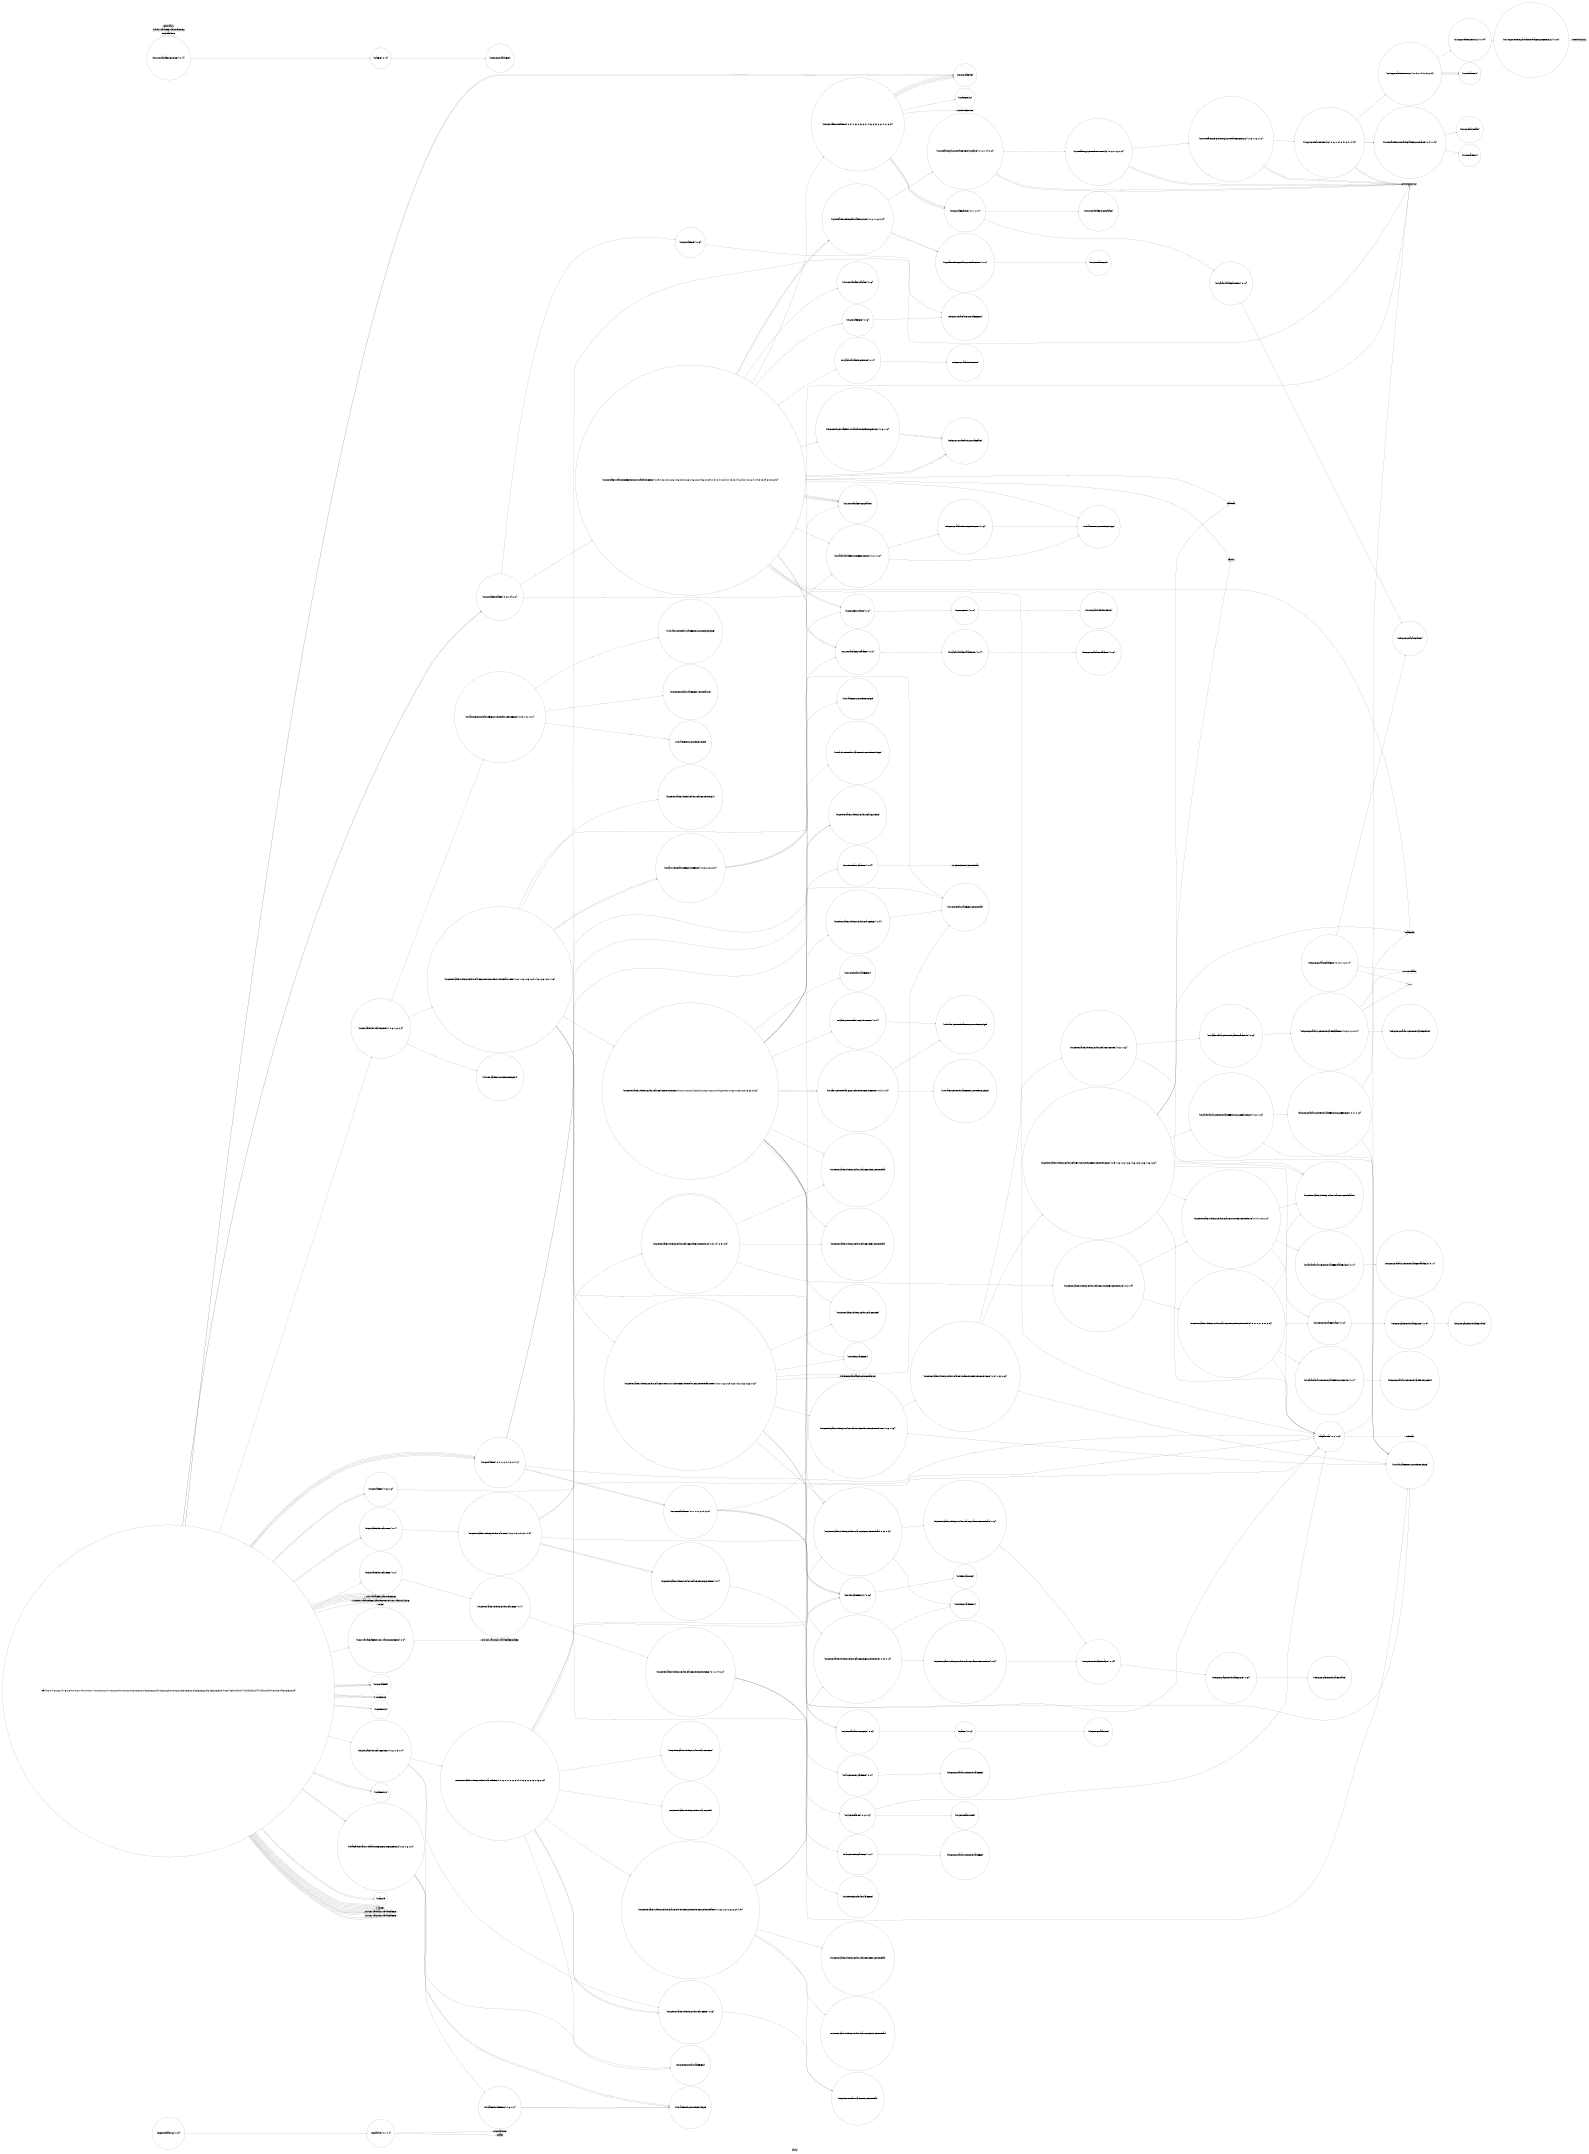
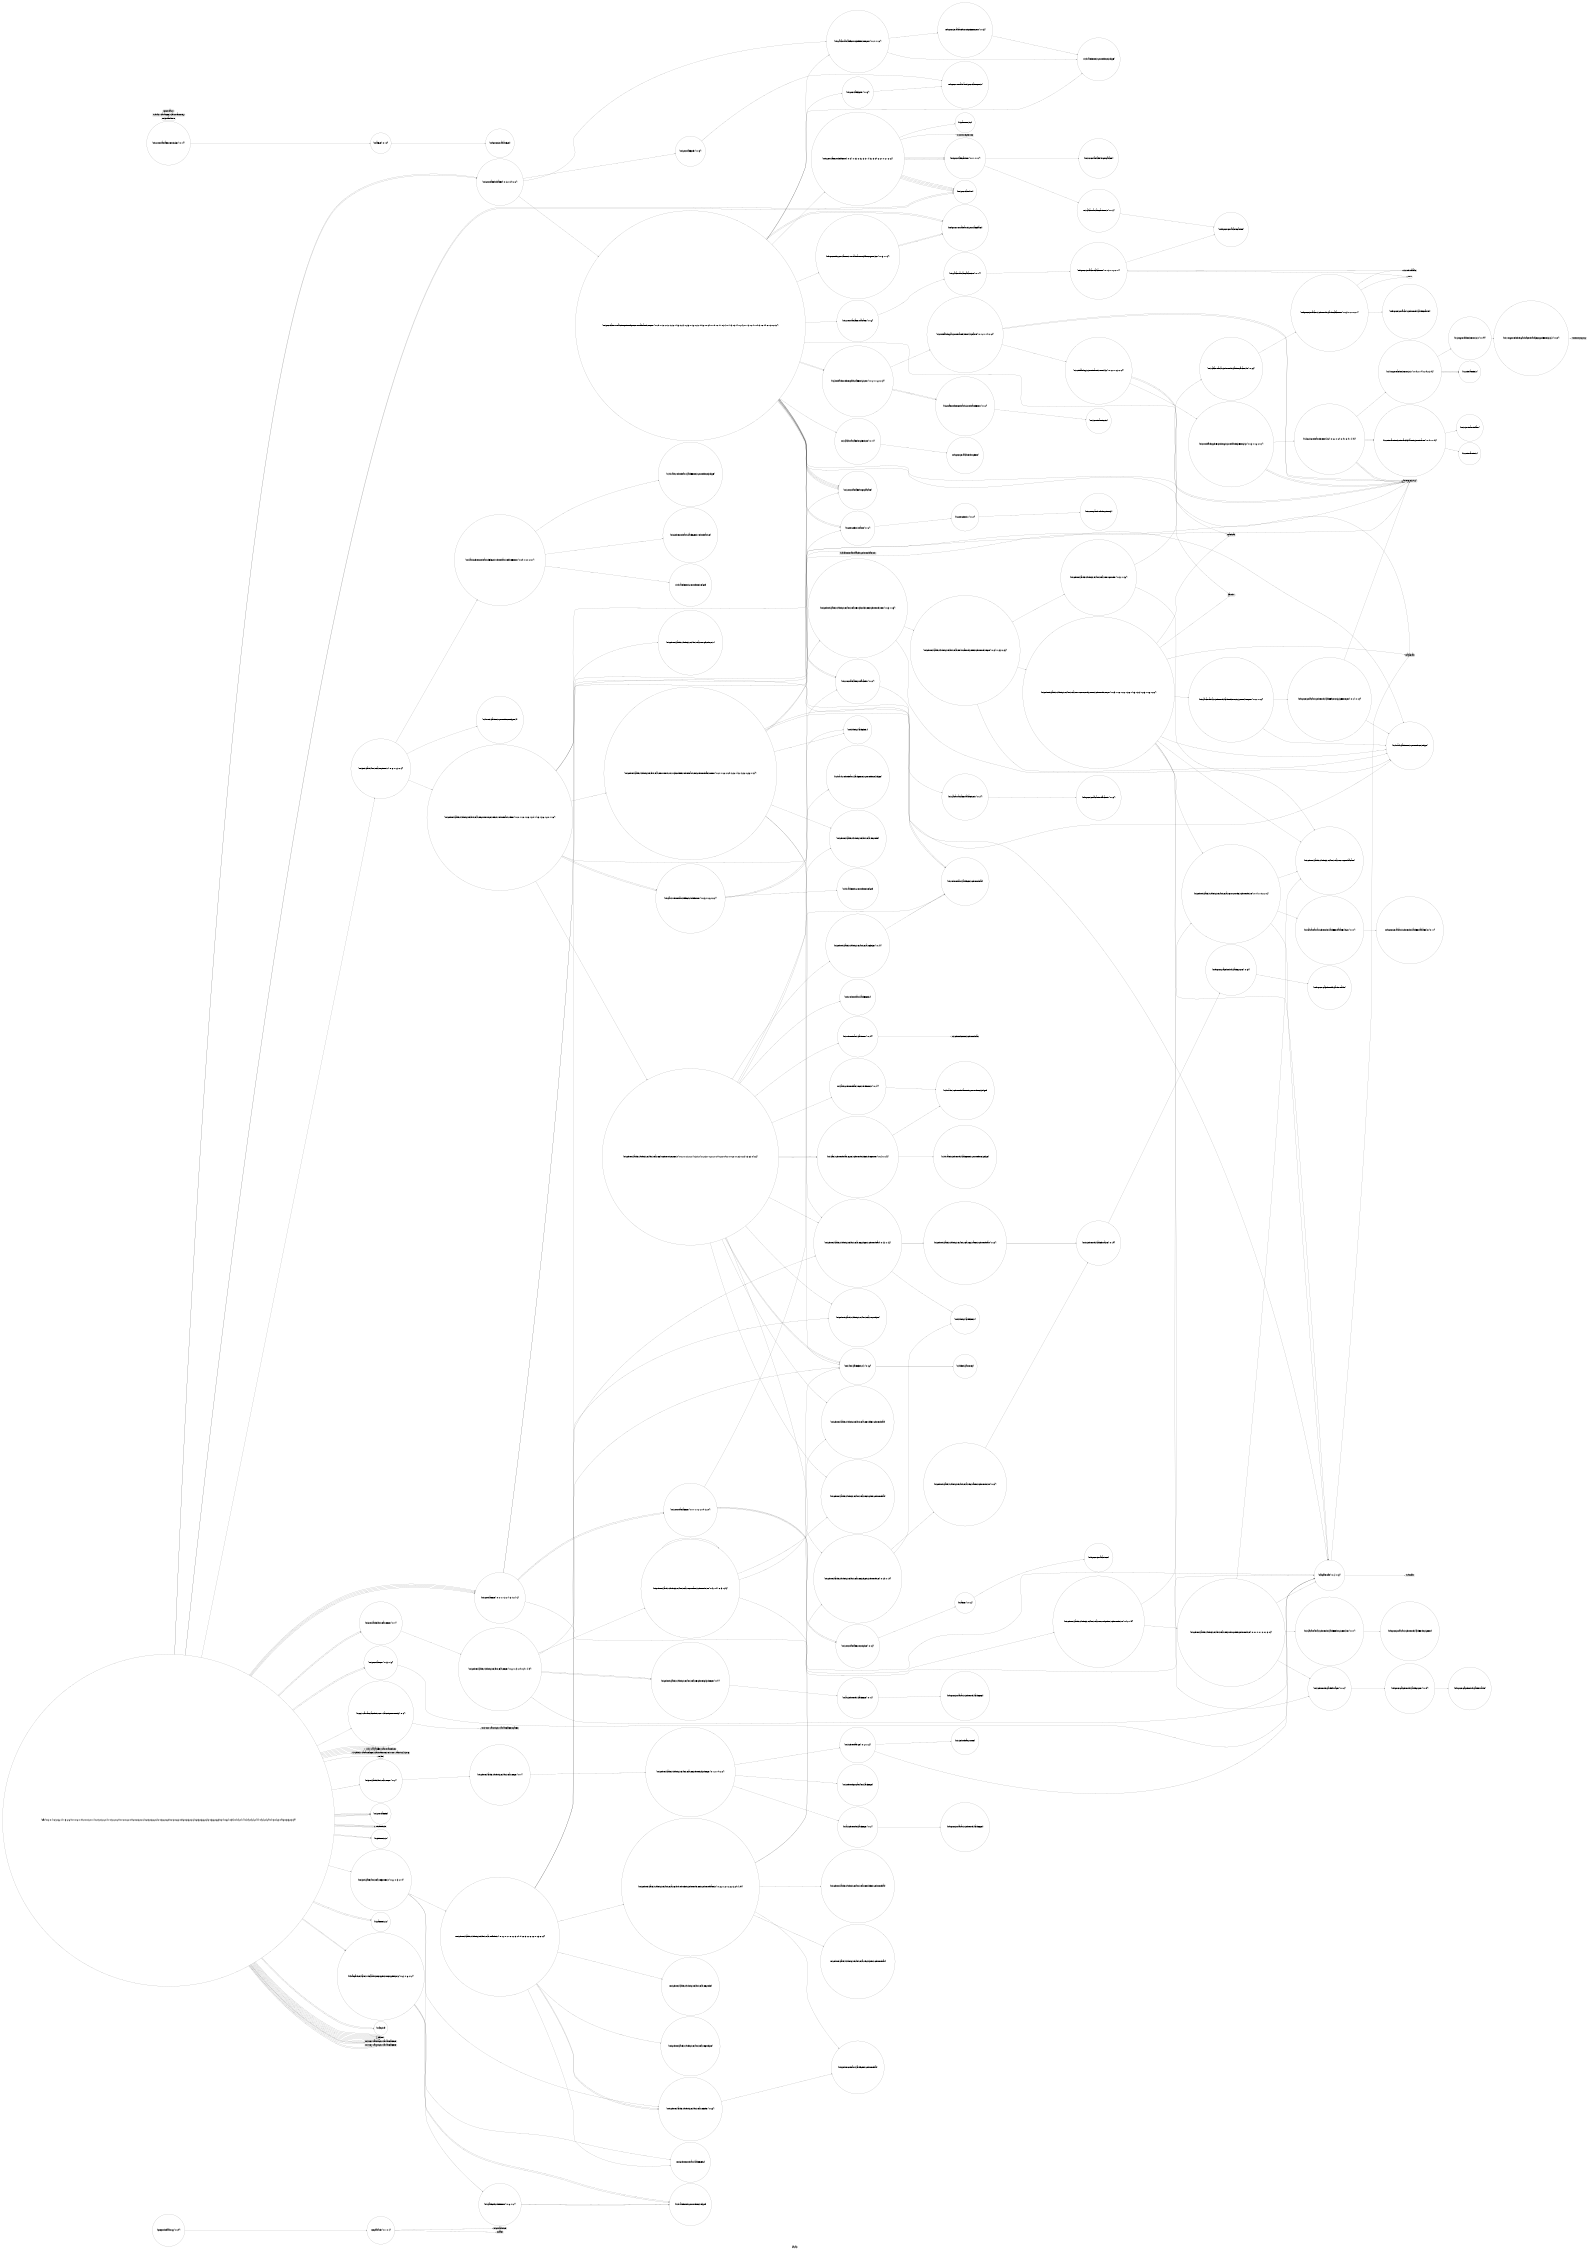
node "{_ZNSt16allocator_traitsISaIiEE8allocateERS0_m|{<s0>174}}": added
